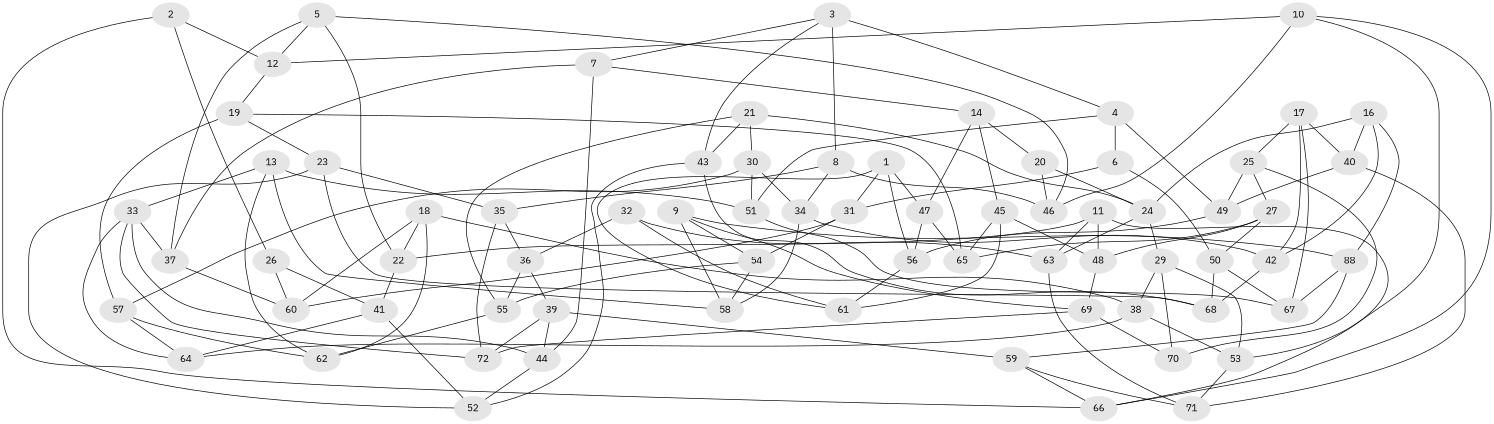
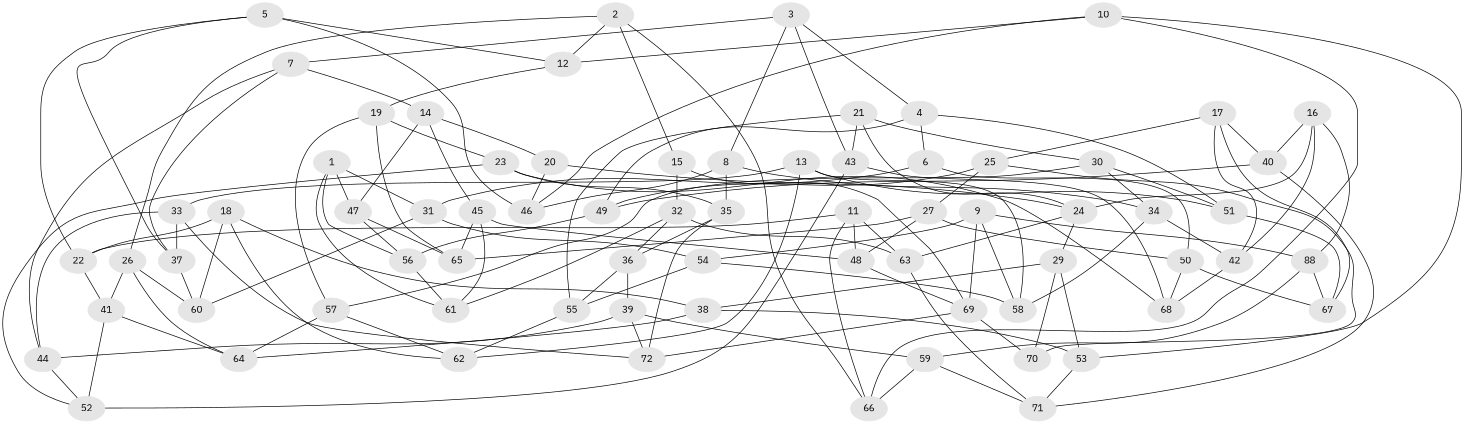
node "15": added
edge "33" -- "64": now "26" -- "64"
